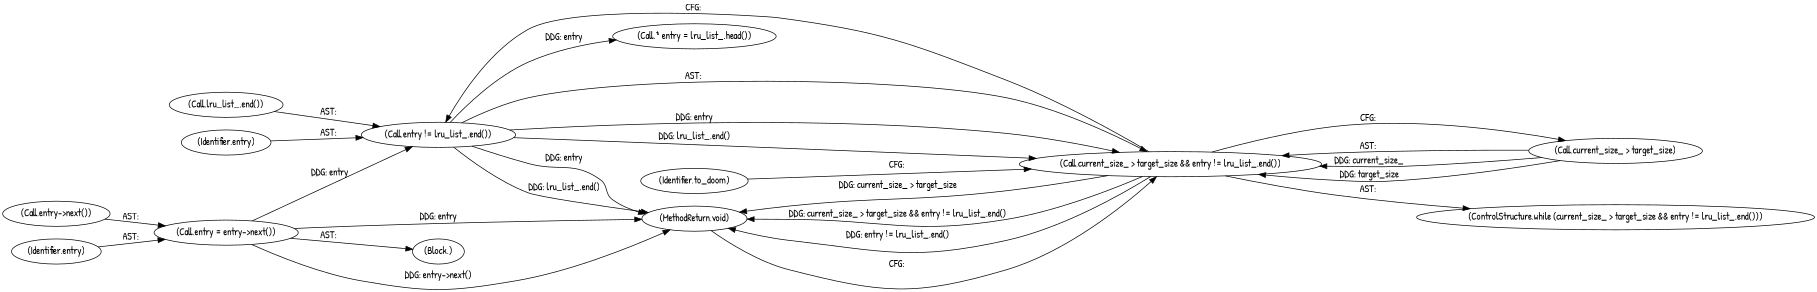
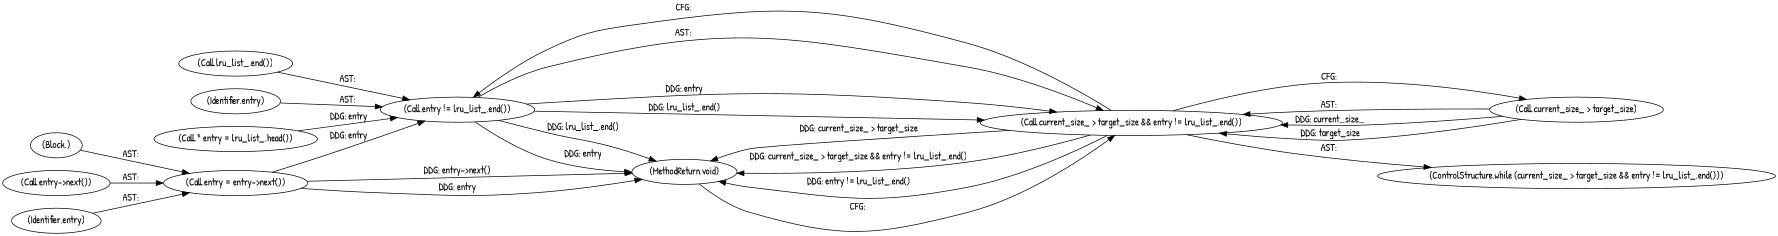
edge "(Call,entry != lru_list_.end())" -> "(Call,* entry = lru_list_.head())": reversed
node "(Identifier,to_doom)": removed
edge "(Call,entry = entry->next())" -> "(Block,)": reversed
